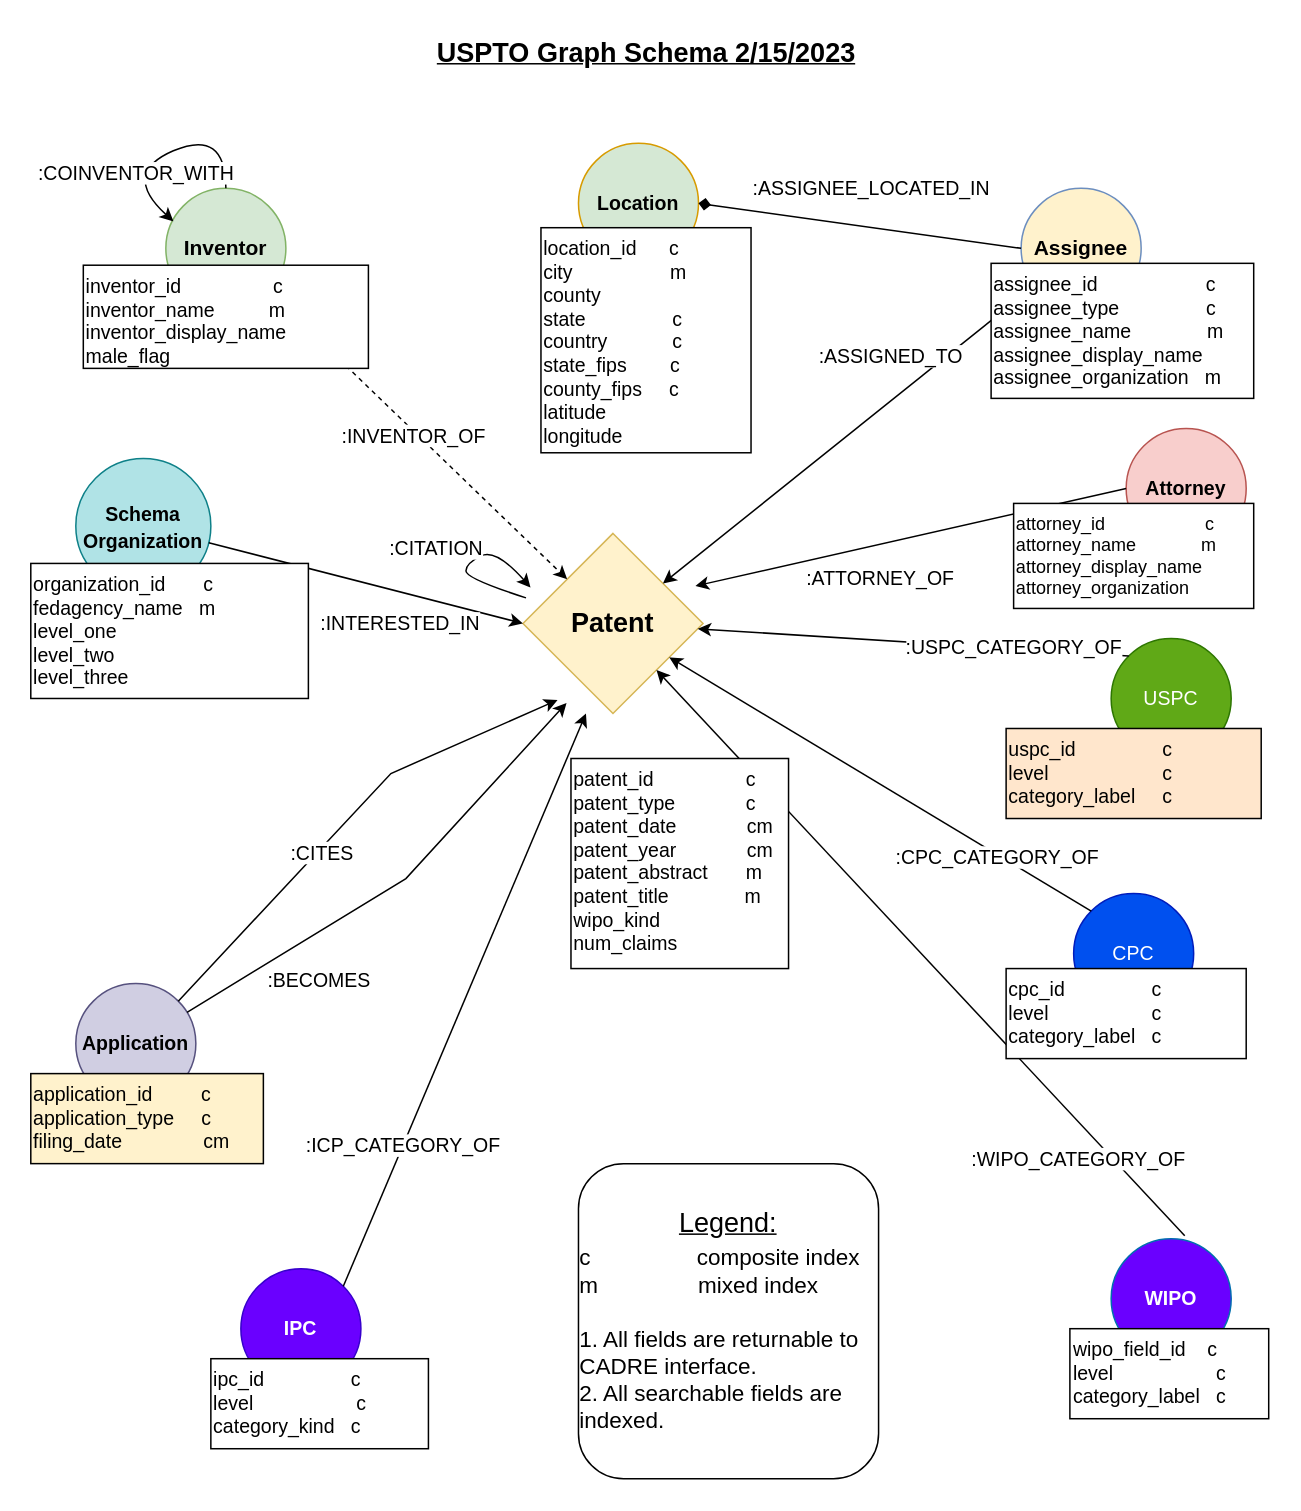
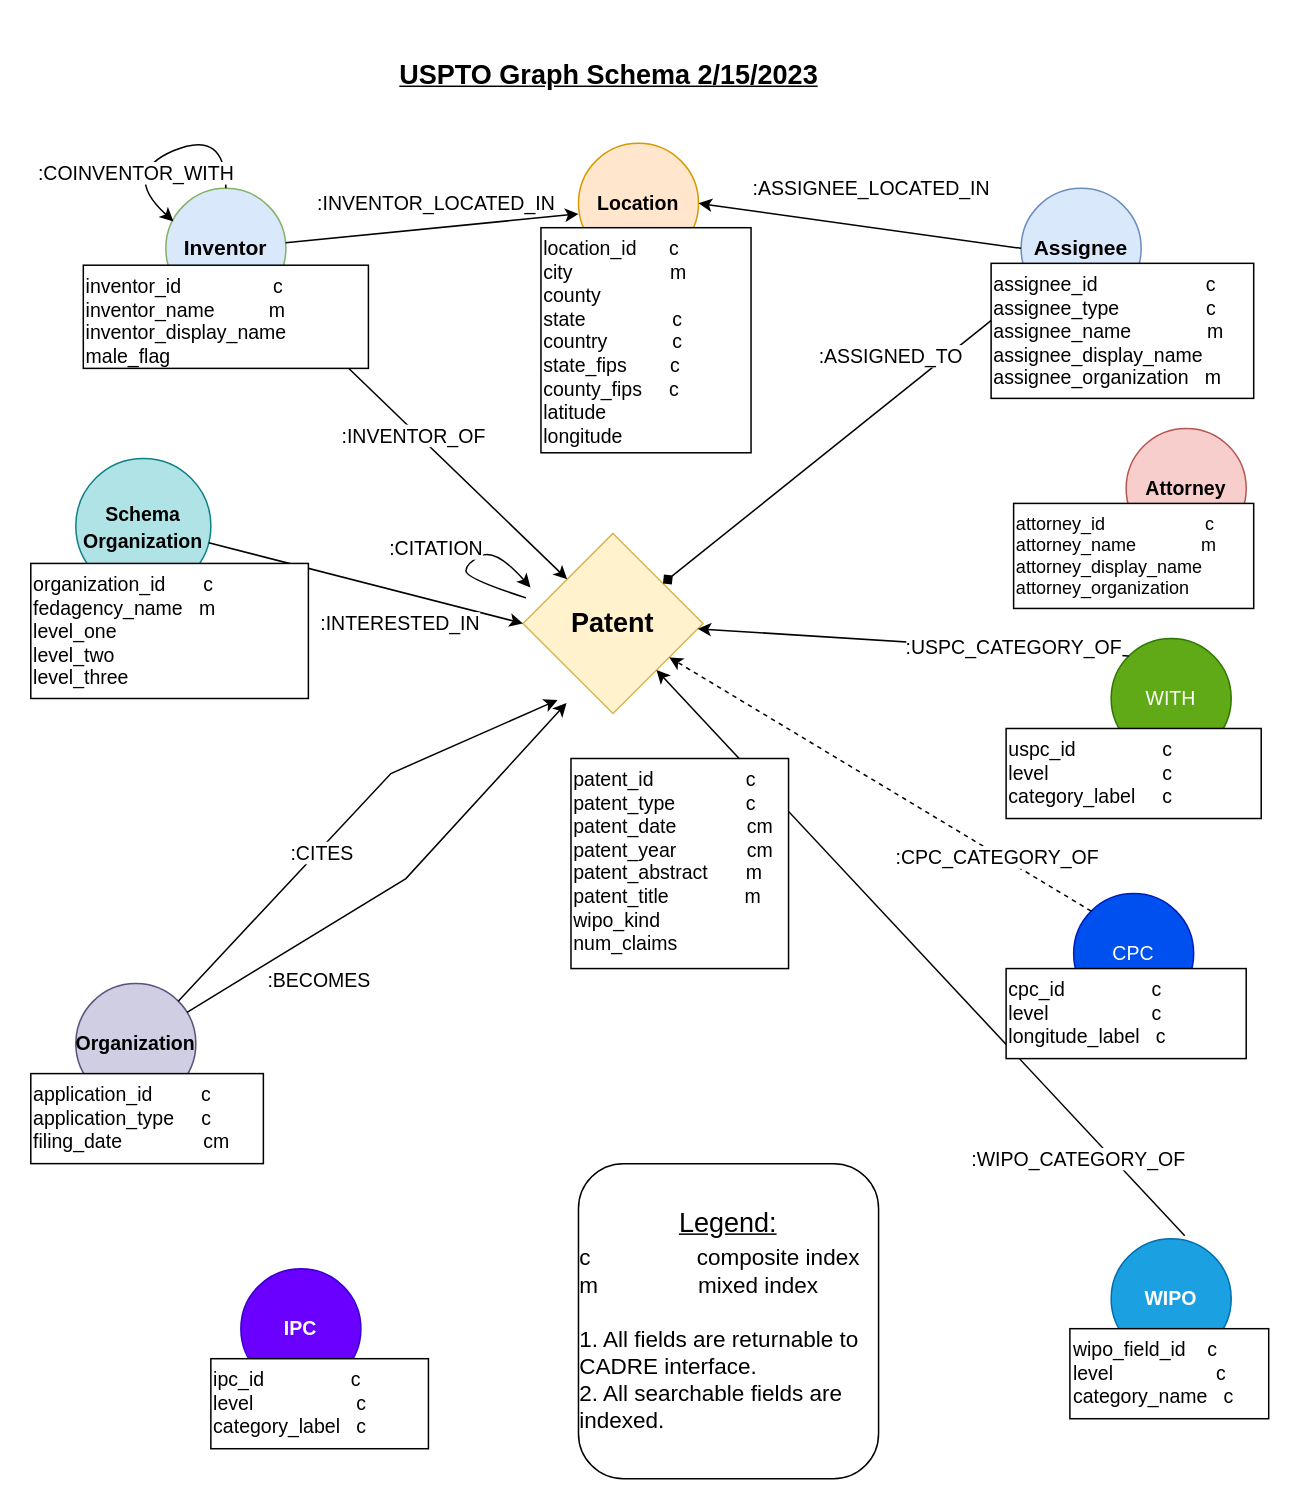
node "USPTO Graph Schema 2/15/2023": moved (646, 53) -> (608, 76)
node "Location": fillcolor #d5e8d4 -> #ffe6cc
edge "Assignee" -> "Location": arrowhead diamond -> classic
edge "Inventor" -> "Location": added, label ":INVENTOR_LOCATED_IN"
node "Inventor": fillcolor #d5e8d4 -> #dae8fc
node "Assignee": fillcolor #fff2cc -> #dae8fc
edge "Inventor" -> "Patent": style dashed -> solid
edge "Attorney" -> "Patent": removed, label ":ATTORNEY_OF"
edge "Assignee" -> "Patent": arrowhead classic -> diamond
node "USPC": label "USPC" -> "WITH"
edge "CPC" -> "Patent": style solid -> dashed
node "uspc_id c level c category_label c": fillcolor #ffe6cc -> #ffffff
edge "IPC" -> "Patent": removed, label ":ICP_CATEGORY_OF"
node "cpc_id c level c category_label c": label "cpc_id c level c category_label c" -> "cpc_id c level c longitude_label c"
node "Application": label "Application" -> "Organization"
node "application_id c application_type c filing_date cm": fillcolor #fff2cc -> #ffffff
node "WIPO": fillcolor #6a00ff -> #1ba1e2
node "wipo_field_id c level c category_label c": label "wipo_field_id c level c category_label c" -> "wipo_field_id c level c category_name c"
node "ipc_id c level c category_kind c": label "ipc_id c level c category_kind c" -> "ipc_id c level c category_label c"
